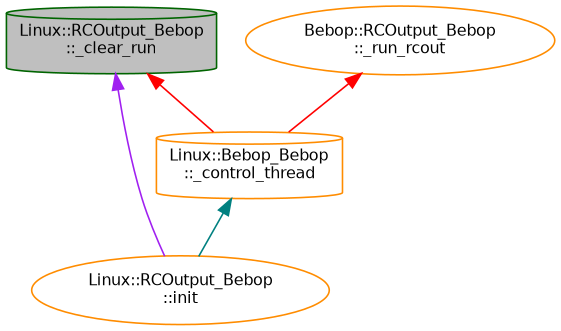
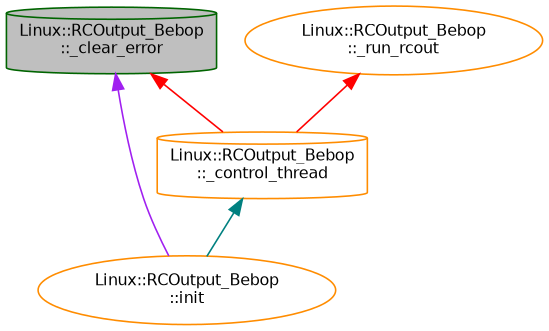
node "Linux::RCOutput_Bebop ::_clear_run": label "Linux::RCOutput_Bebop ::_clear_run" -> "Linux::RCOutput_Bebop ::_clear_error"
node "Bebop::RCOutput_Bebop ::_run_rcout": label "Bebop::RCOutput_Bebop ::_run_rcout" -> "Linux::RCOutput_Bebop ::_run_rcout"
node "Linux::Bebop_Bebop ::_control_thread": label "Linux::Bebop_Bebop ::_control_thread" -> "Linux::RCOutput_Bebop ::_control_thread"
